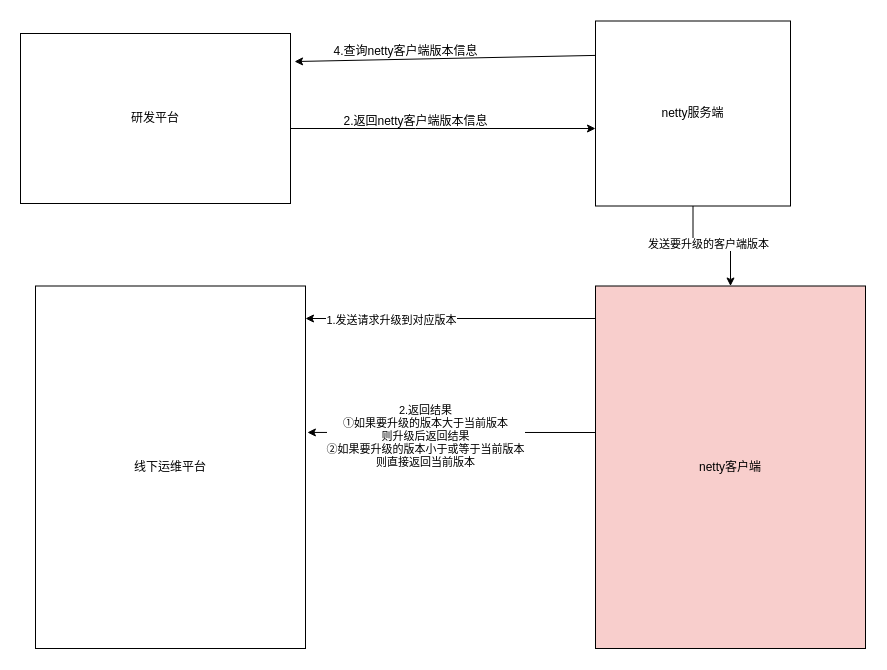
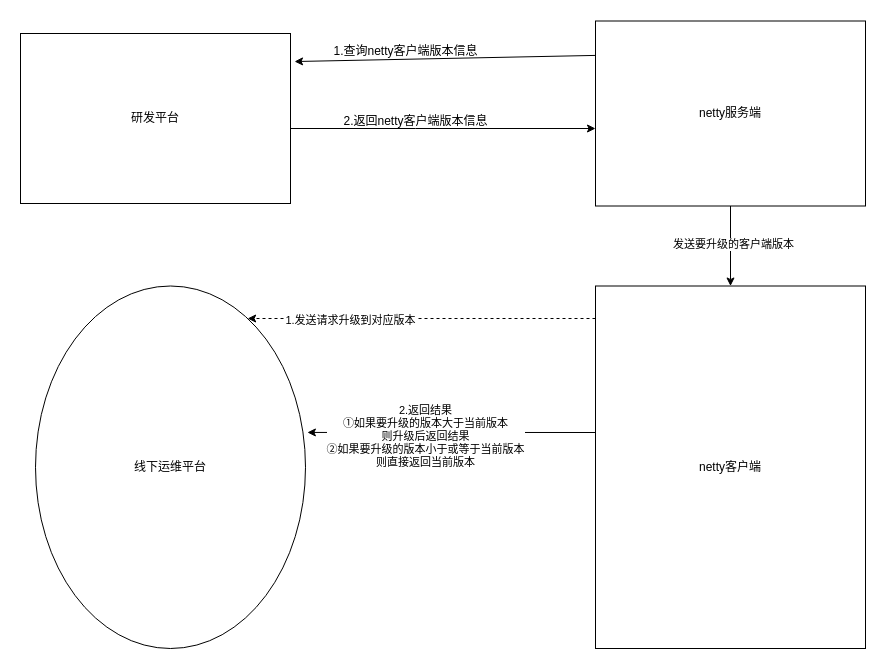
node "4.查询netty客户端版本信息": label "4.查询netty客户端版本信息" -> "1.查询netty客户端版本信息"
node "netty服务端": size 195x185 -> 270x185
edge "netty客户端" -> "线下运维平台": style solid -> dashed
node "线下运维平台": shape rectangle -> ellipse
node "netty客户端": fillcolor #f8cecc -> #ffffff
